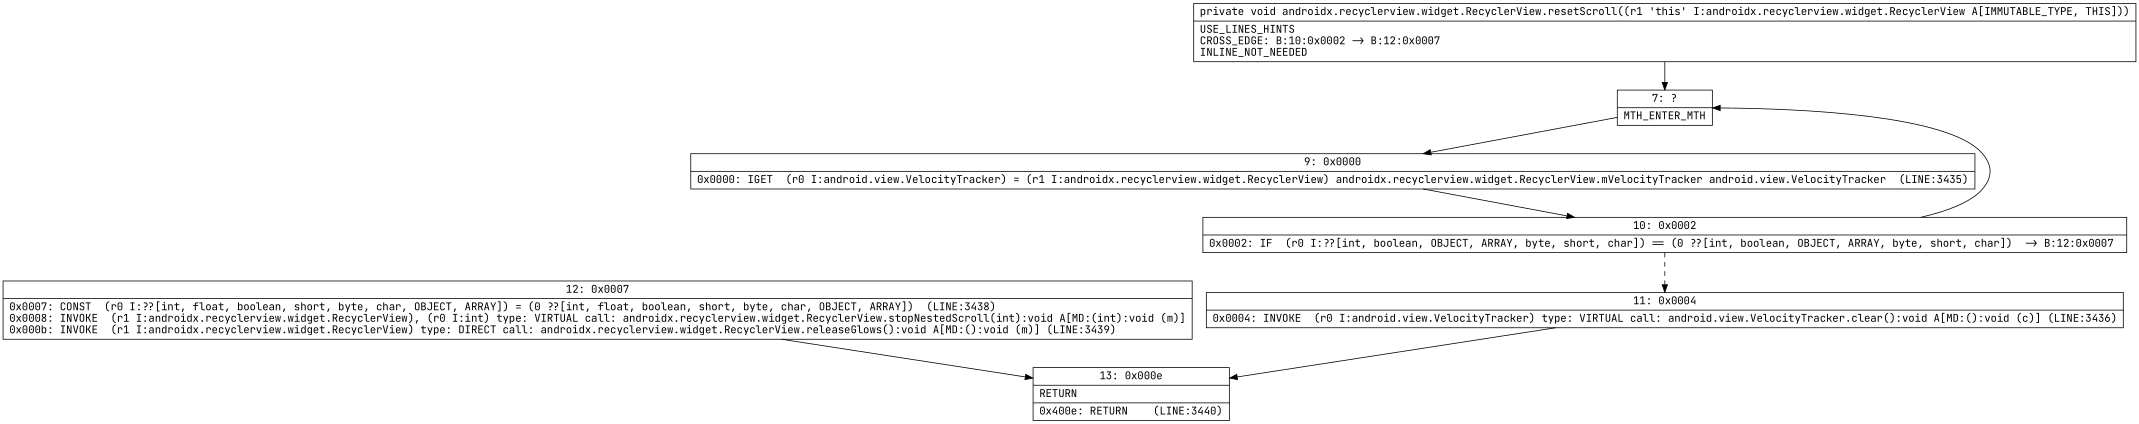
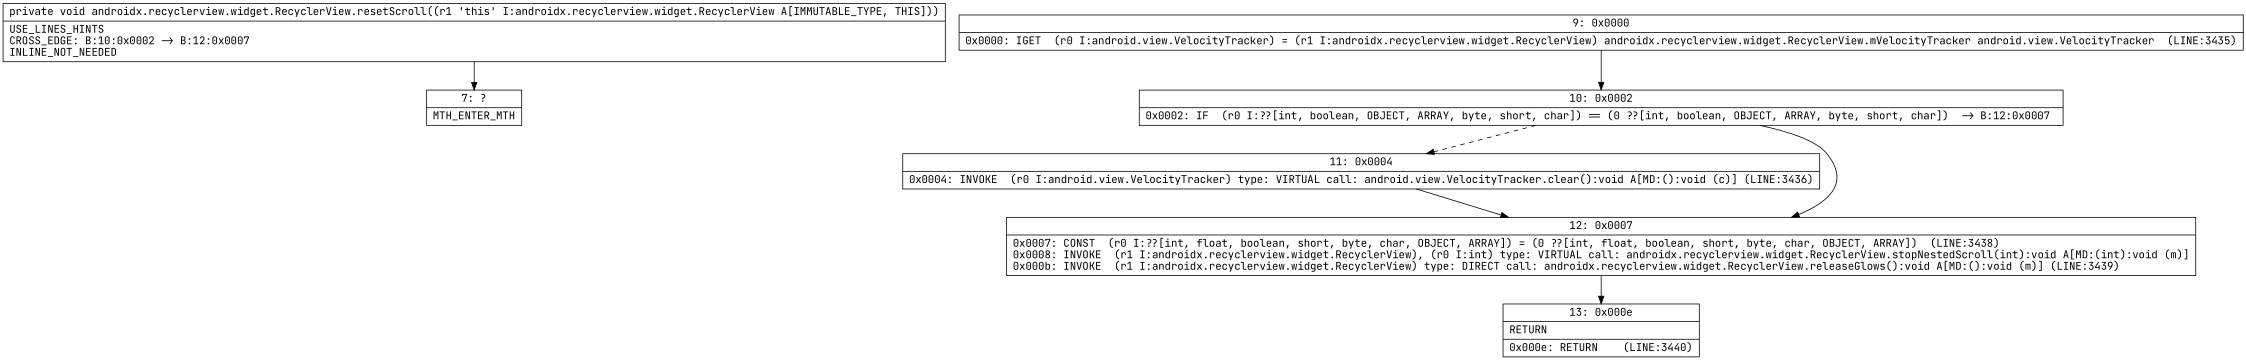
edge "10: 0x0002" -> "7: ?": now "10: 0x0002" -> "12: 0x0007"
edge "7: ?" -> "9: 0x0000": removed
edge "11: 0x0004" -> "13: 0x000e": now "11: 0x0004" -> "12: 0x0007"
node "13: 0x000e": text "0x400e: RETURN    (LINE:3440)" -> "0x000e: RETURN    (LINE:3440)"
